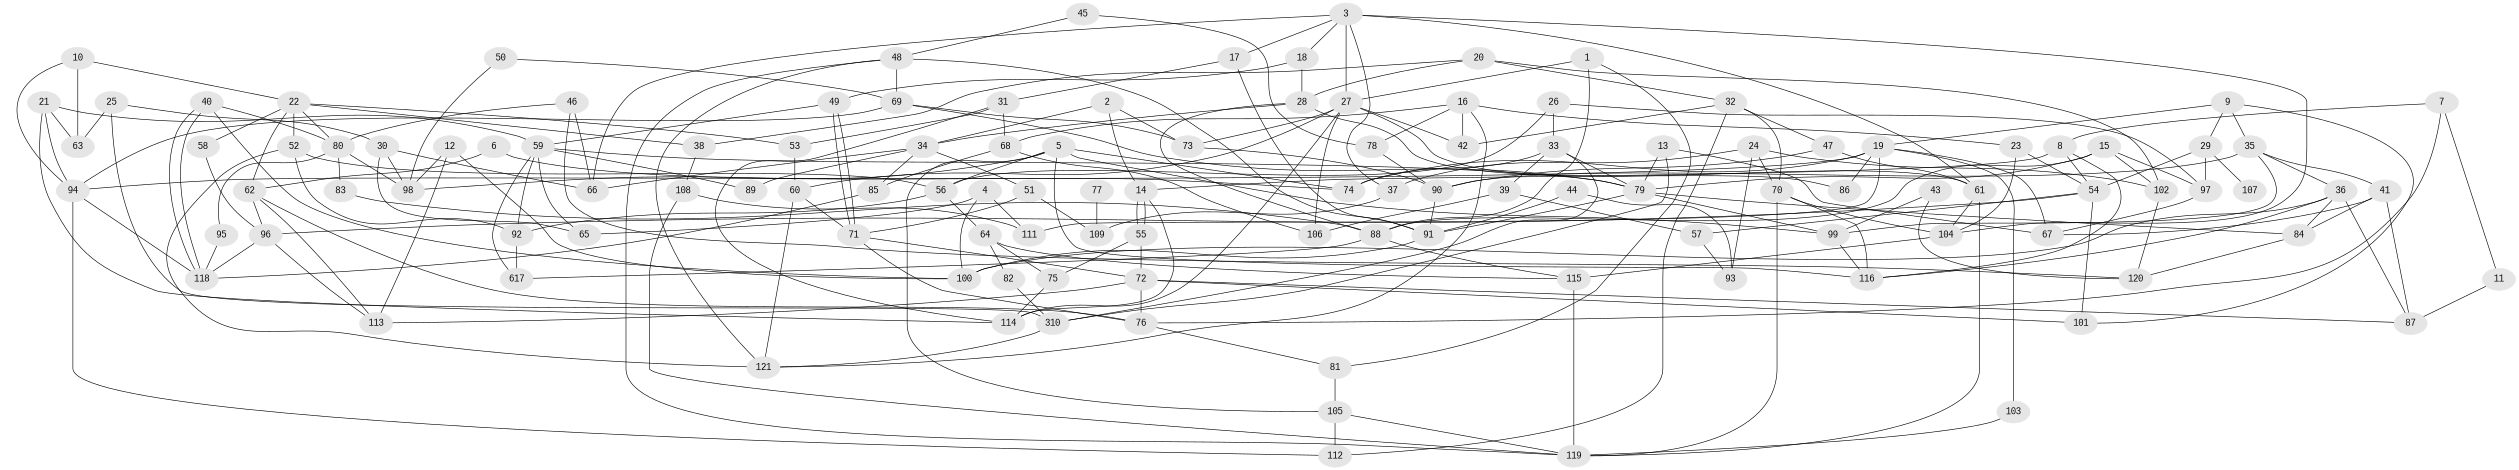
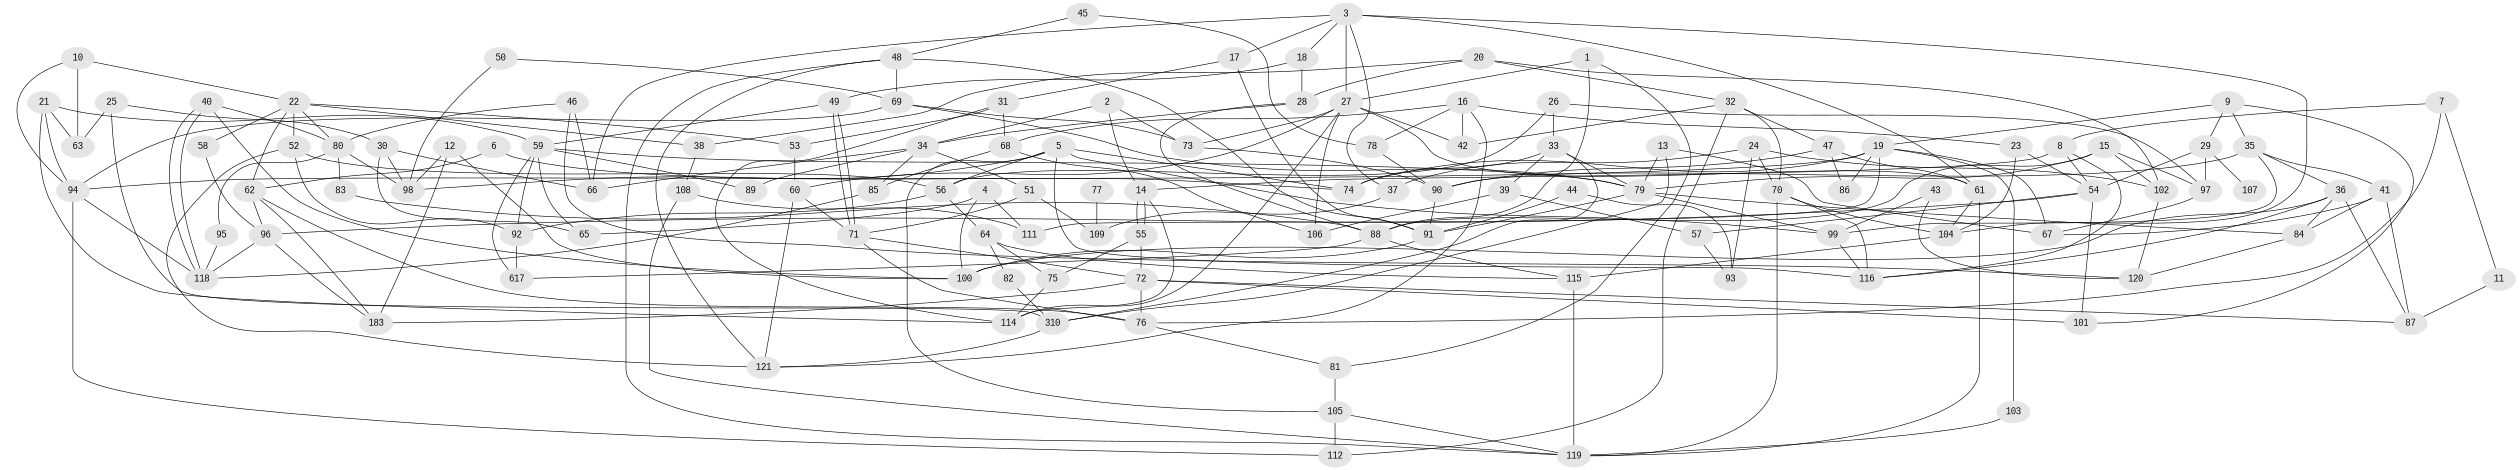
edge "28" -- "86": now "47" -- "86"
node "113": label "113" -> "183"
